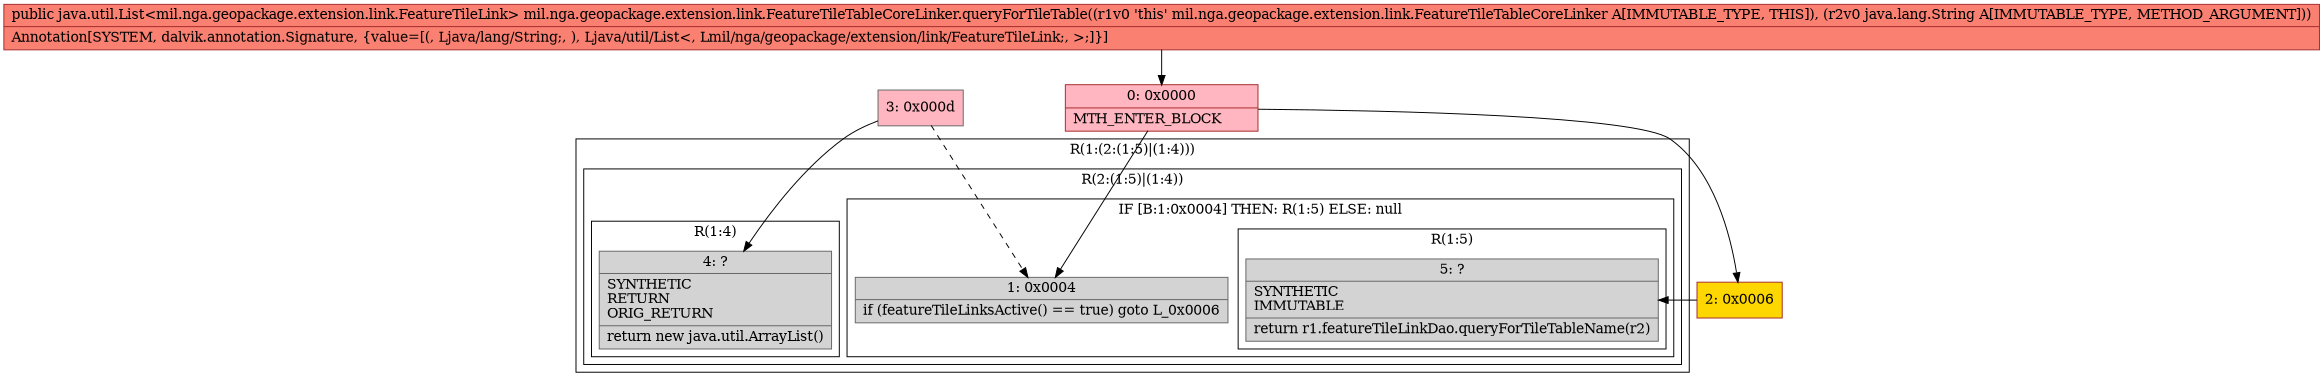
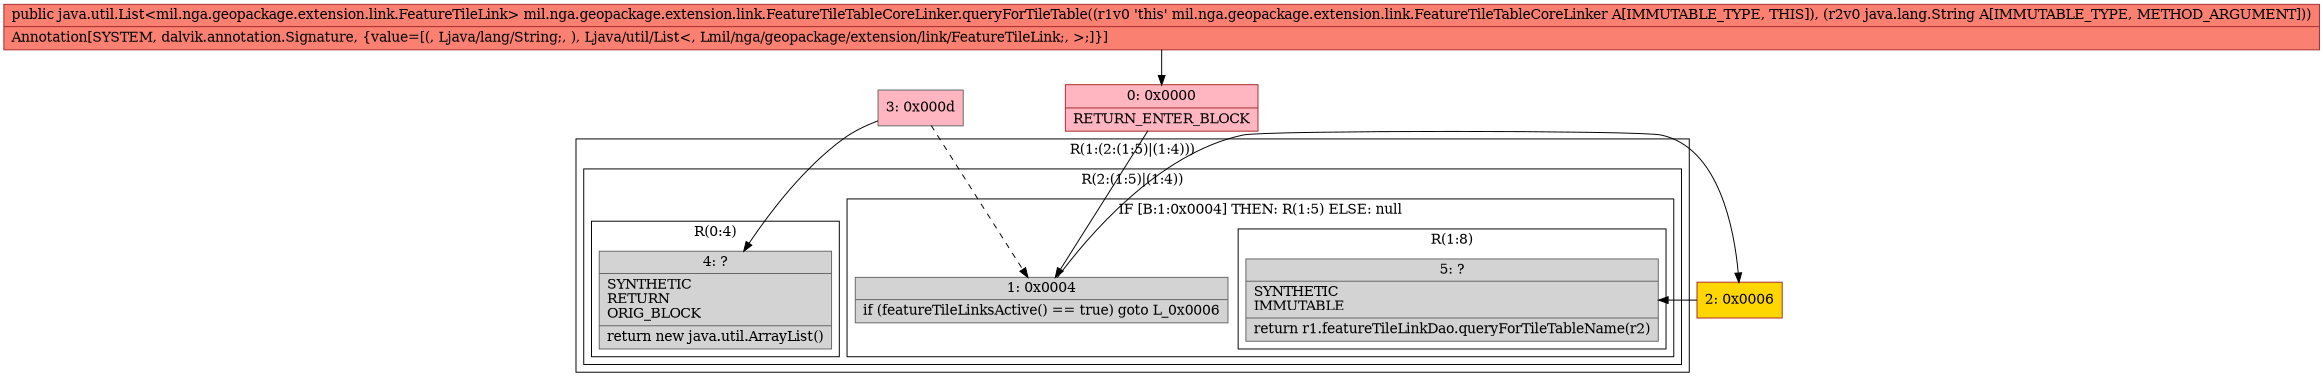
edge "0: 0x0000" -> "2: 0x0006": now "1: 0x0004" -> "2: 0x0006"
node "0: 0x0000": text "MTH_ENTER_BLOCK" -> "RETURN_ENTER_BLOCK"
cluster "R(1:4)": label "R(1:4)" -> "R(0:4)"
cluster "R(1:5)": label "R(1:5)" -> "R(1:8)"
node "4: ?": text "ORIG_RETURN" -> "ORIG_BLOCK"
